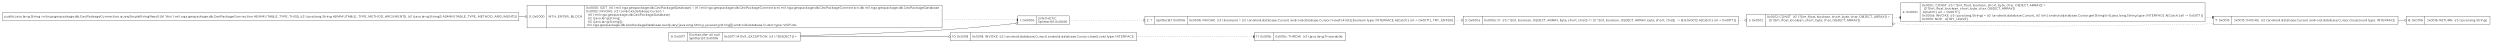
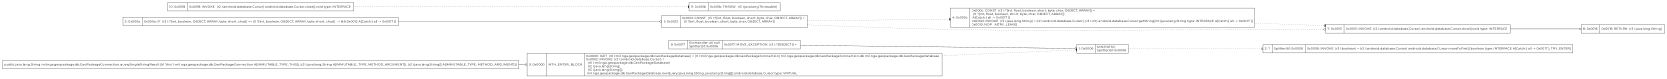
edge "2: ?" -> "3: 0x000a": removed
edge "3: 0x000a" -> "6: 0x0012": style dotted -> solid
edge "7: 0x0013" -> "6: 0x0012": reversed
edge "9: 0x0017" -> "10: 0x0018": removed
